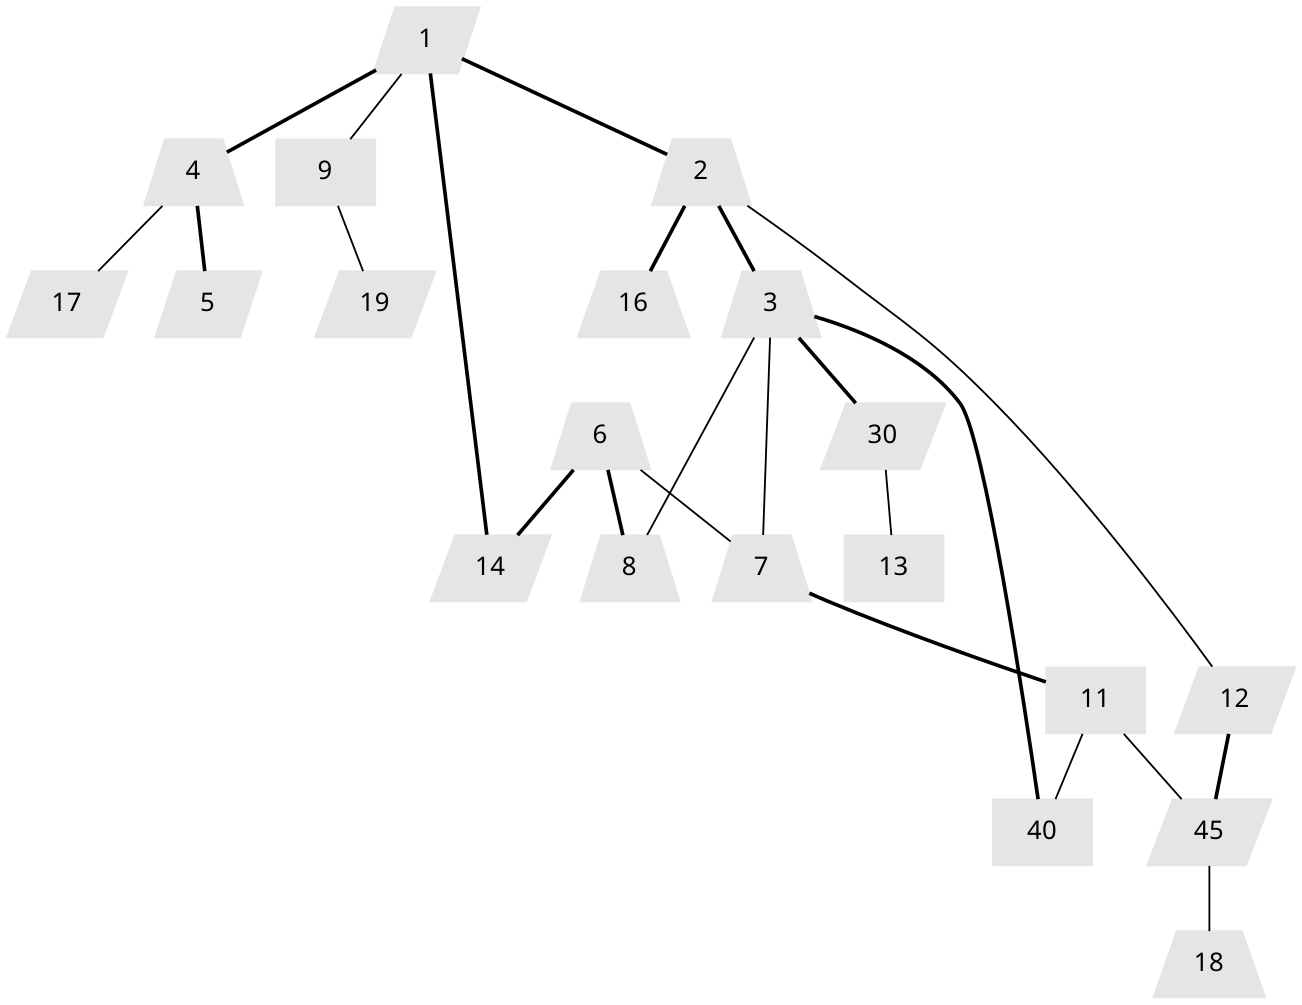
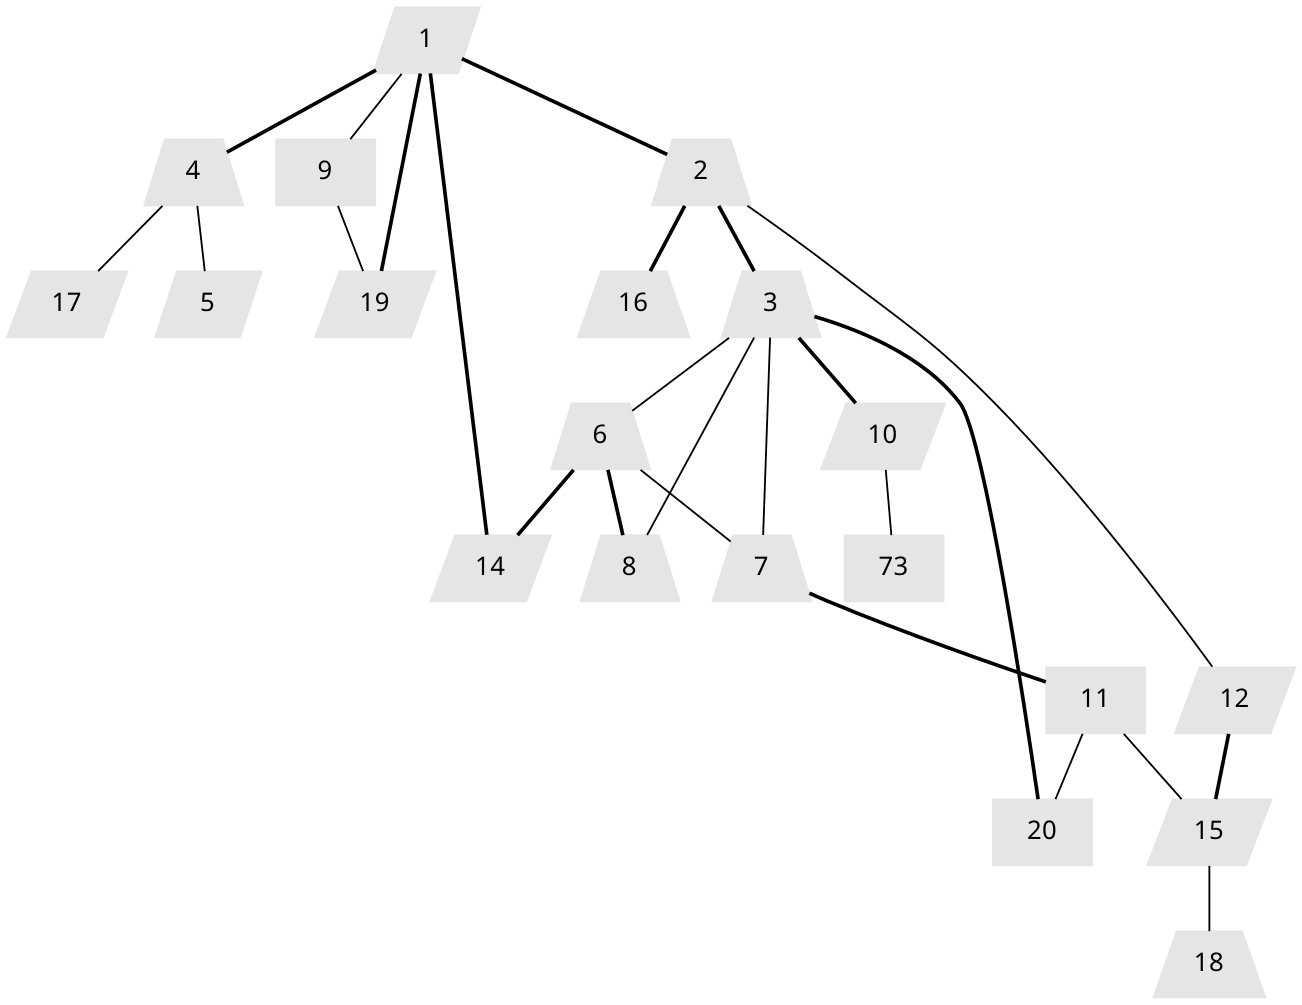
edge "1" -- "19": added
edge "4" -- "5": style bold -> solid
edge "3" -- "6": added
node "30": label "30" -> "10"
node "13": label "13" -> "73"
node "40": label "40" -> "20"
node "45": label "45" -> "15"
